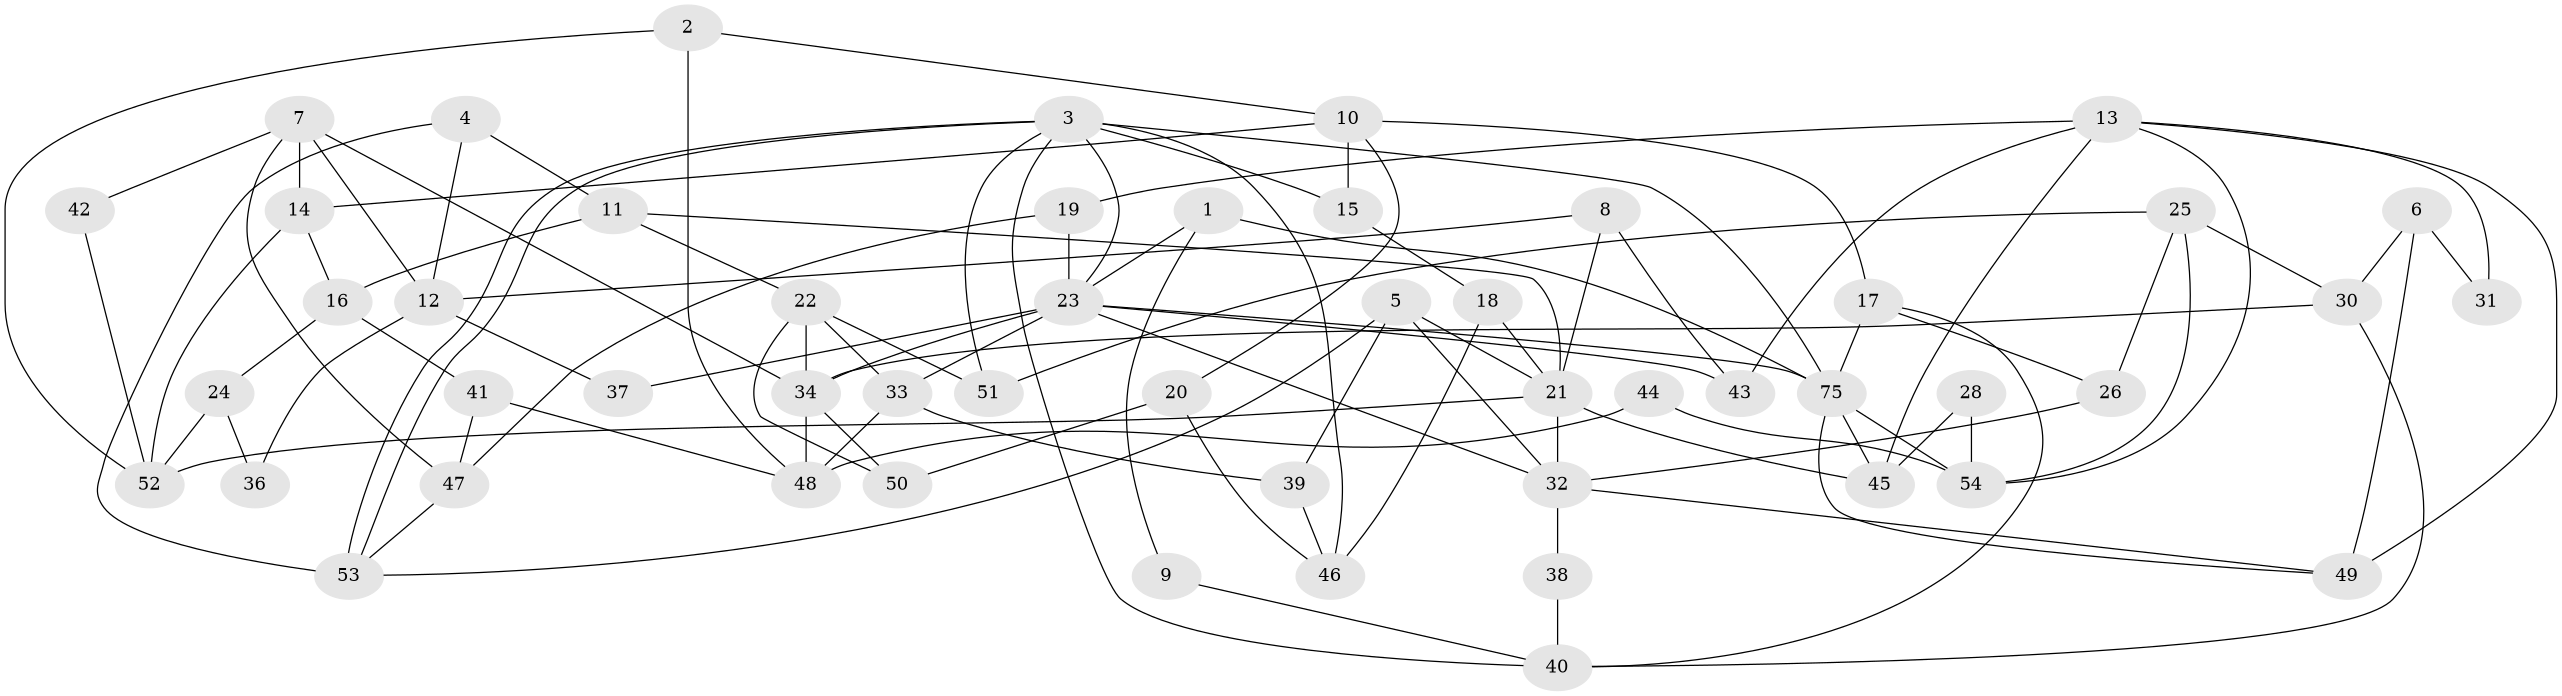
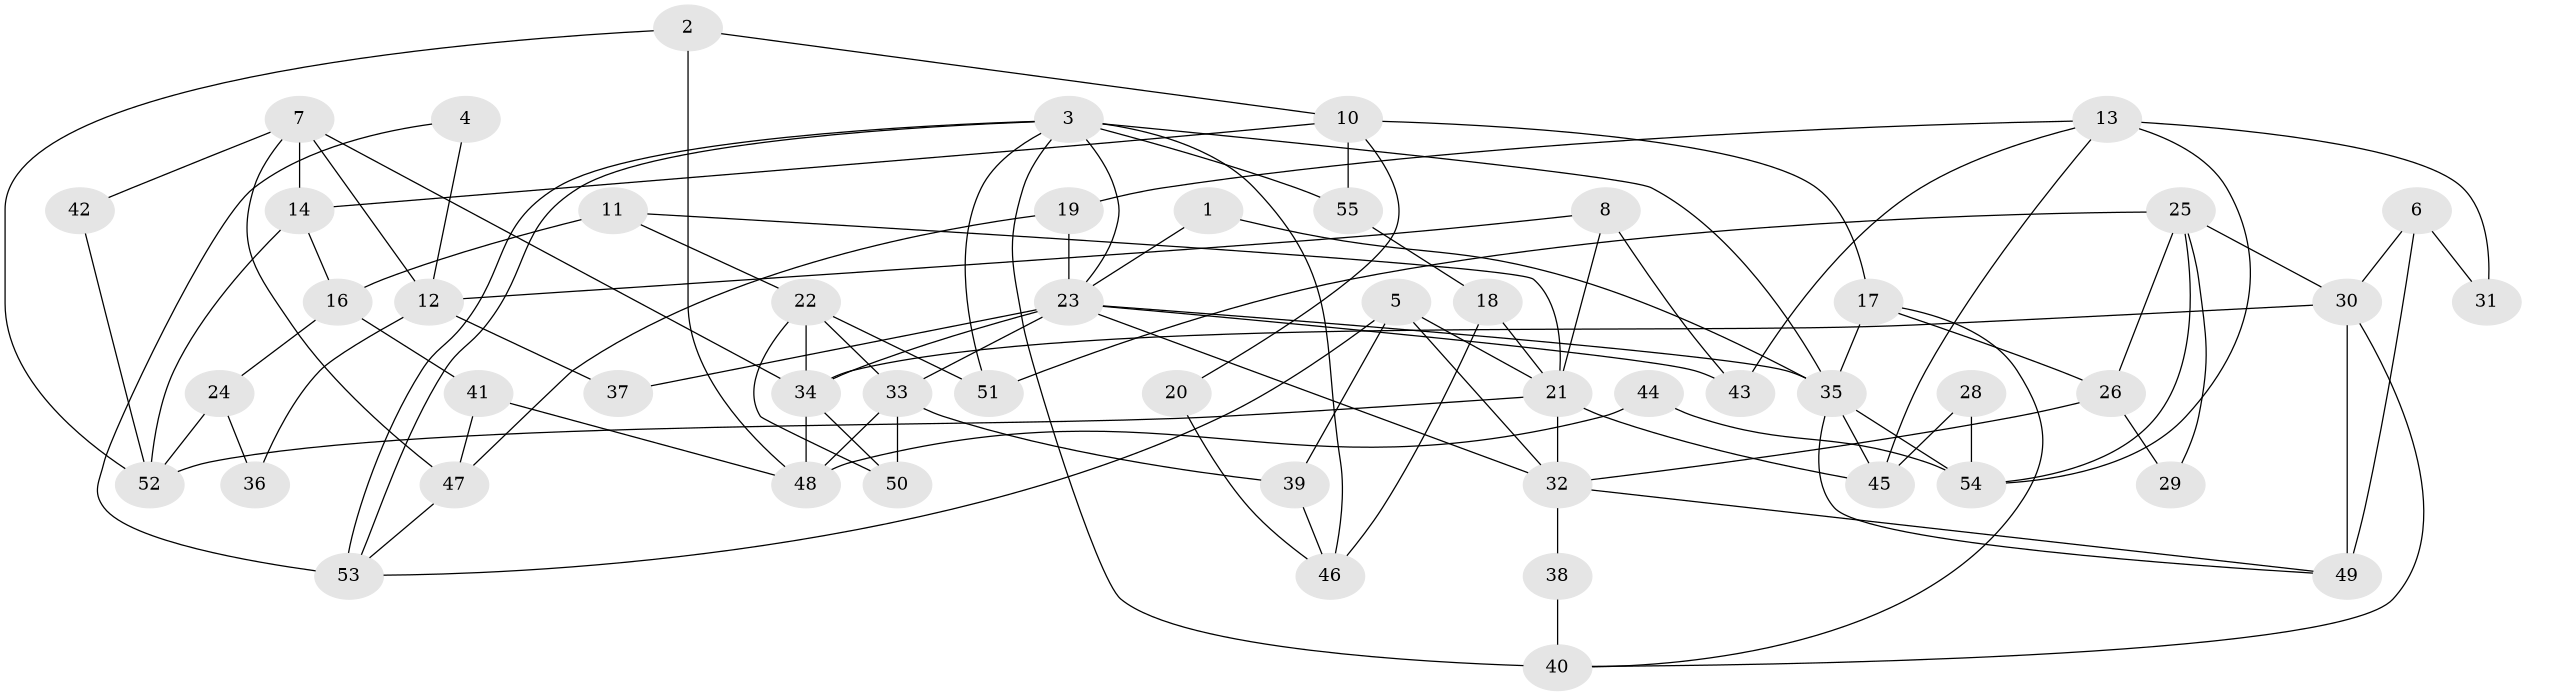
edge "4" -- "11": removed
node "15": label "15" -> "55"
edge "13" -- "49": now "30" -- "49"
node "75": label "75" -> "35"
edge "20" -- "50": now "33" -- "50"
node "29": added
node "9": removed
